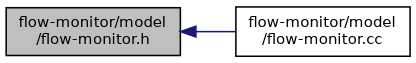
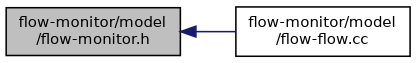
node "flow-monitor/model /flow-monitor.cc": label "flow-monitor/model /flow-monitor.cc" -> "flow-monitor/model /flow-flow.cc"
